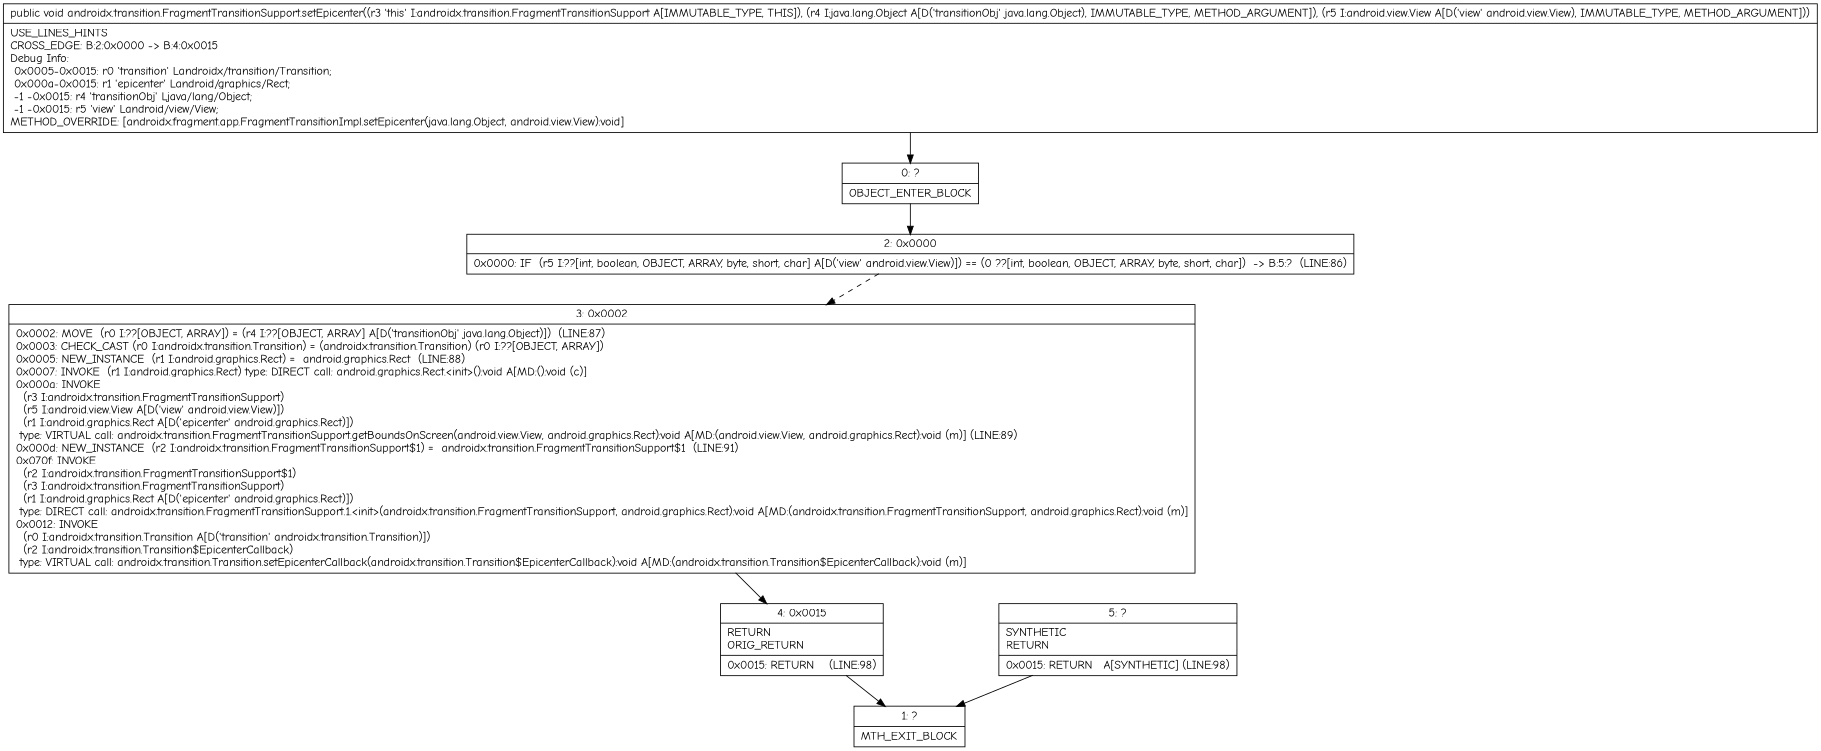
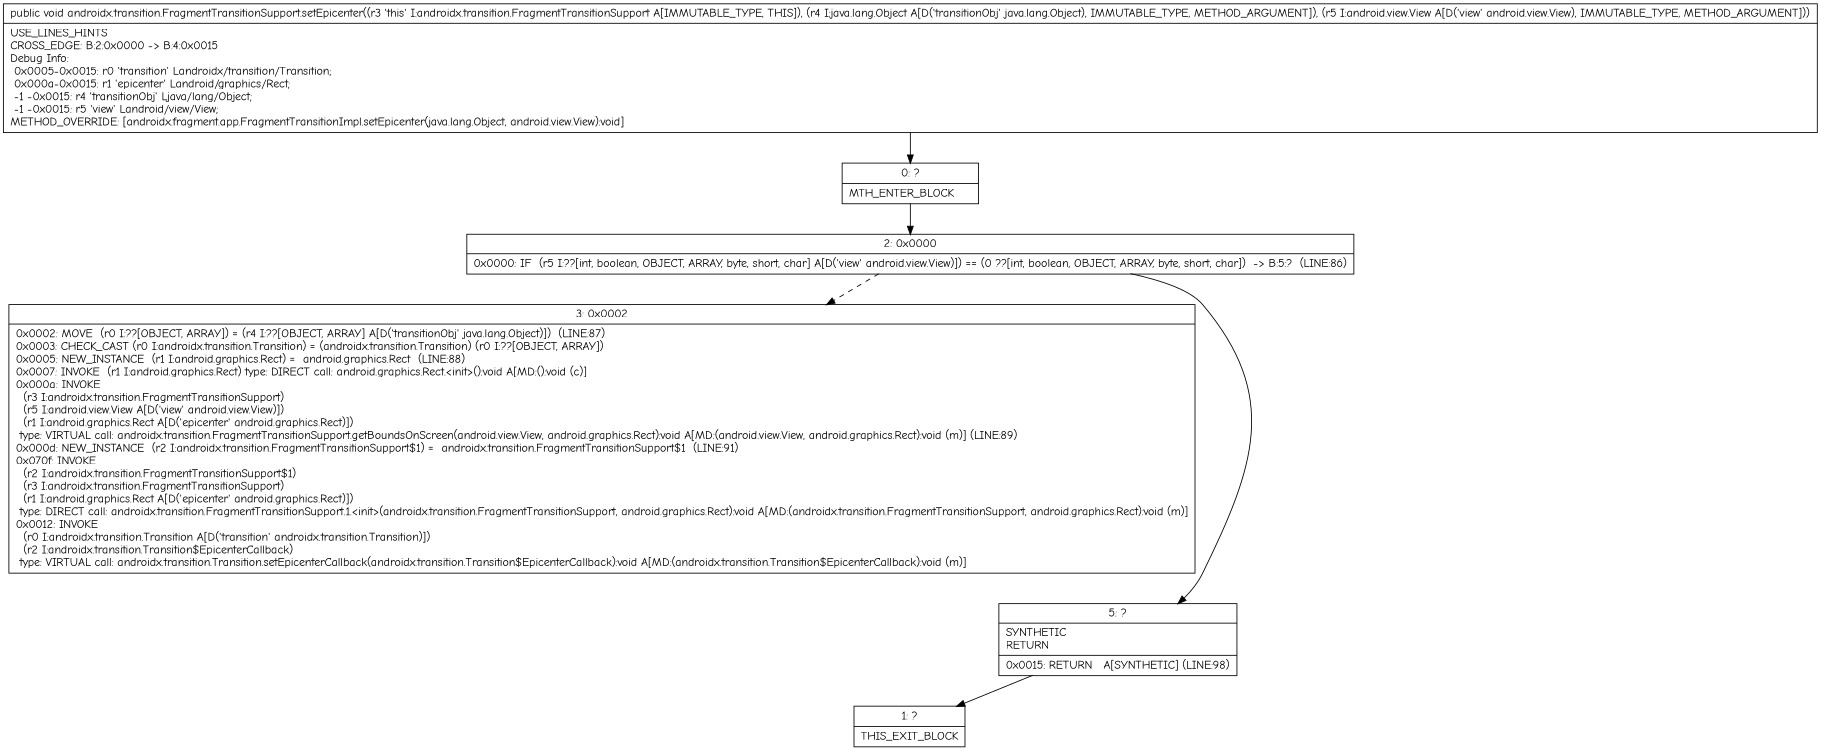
node "0: ?": text "OBJECT_ENTER_BLOCK" -> "MTH_ENTER_BLOCK"
edge "2: 0x0000" -> "5: ?": added
node "4: 0x0015": removed
node "1: ?": text "MTH_EXIT_BLOCK" -> "THIS_EXIT_BLOCK"
